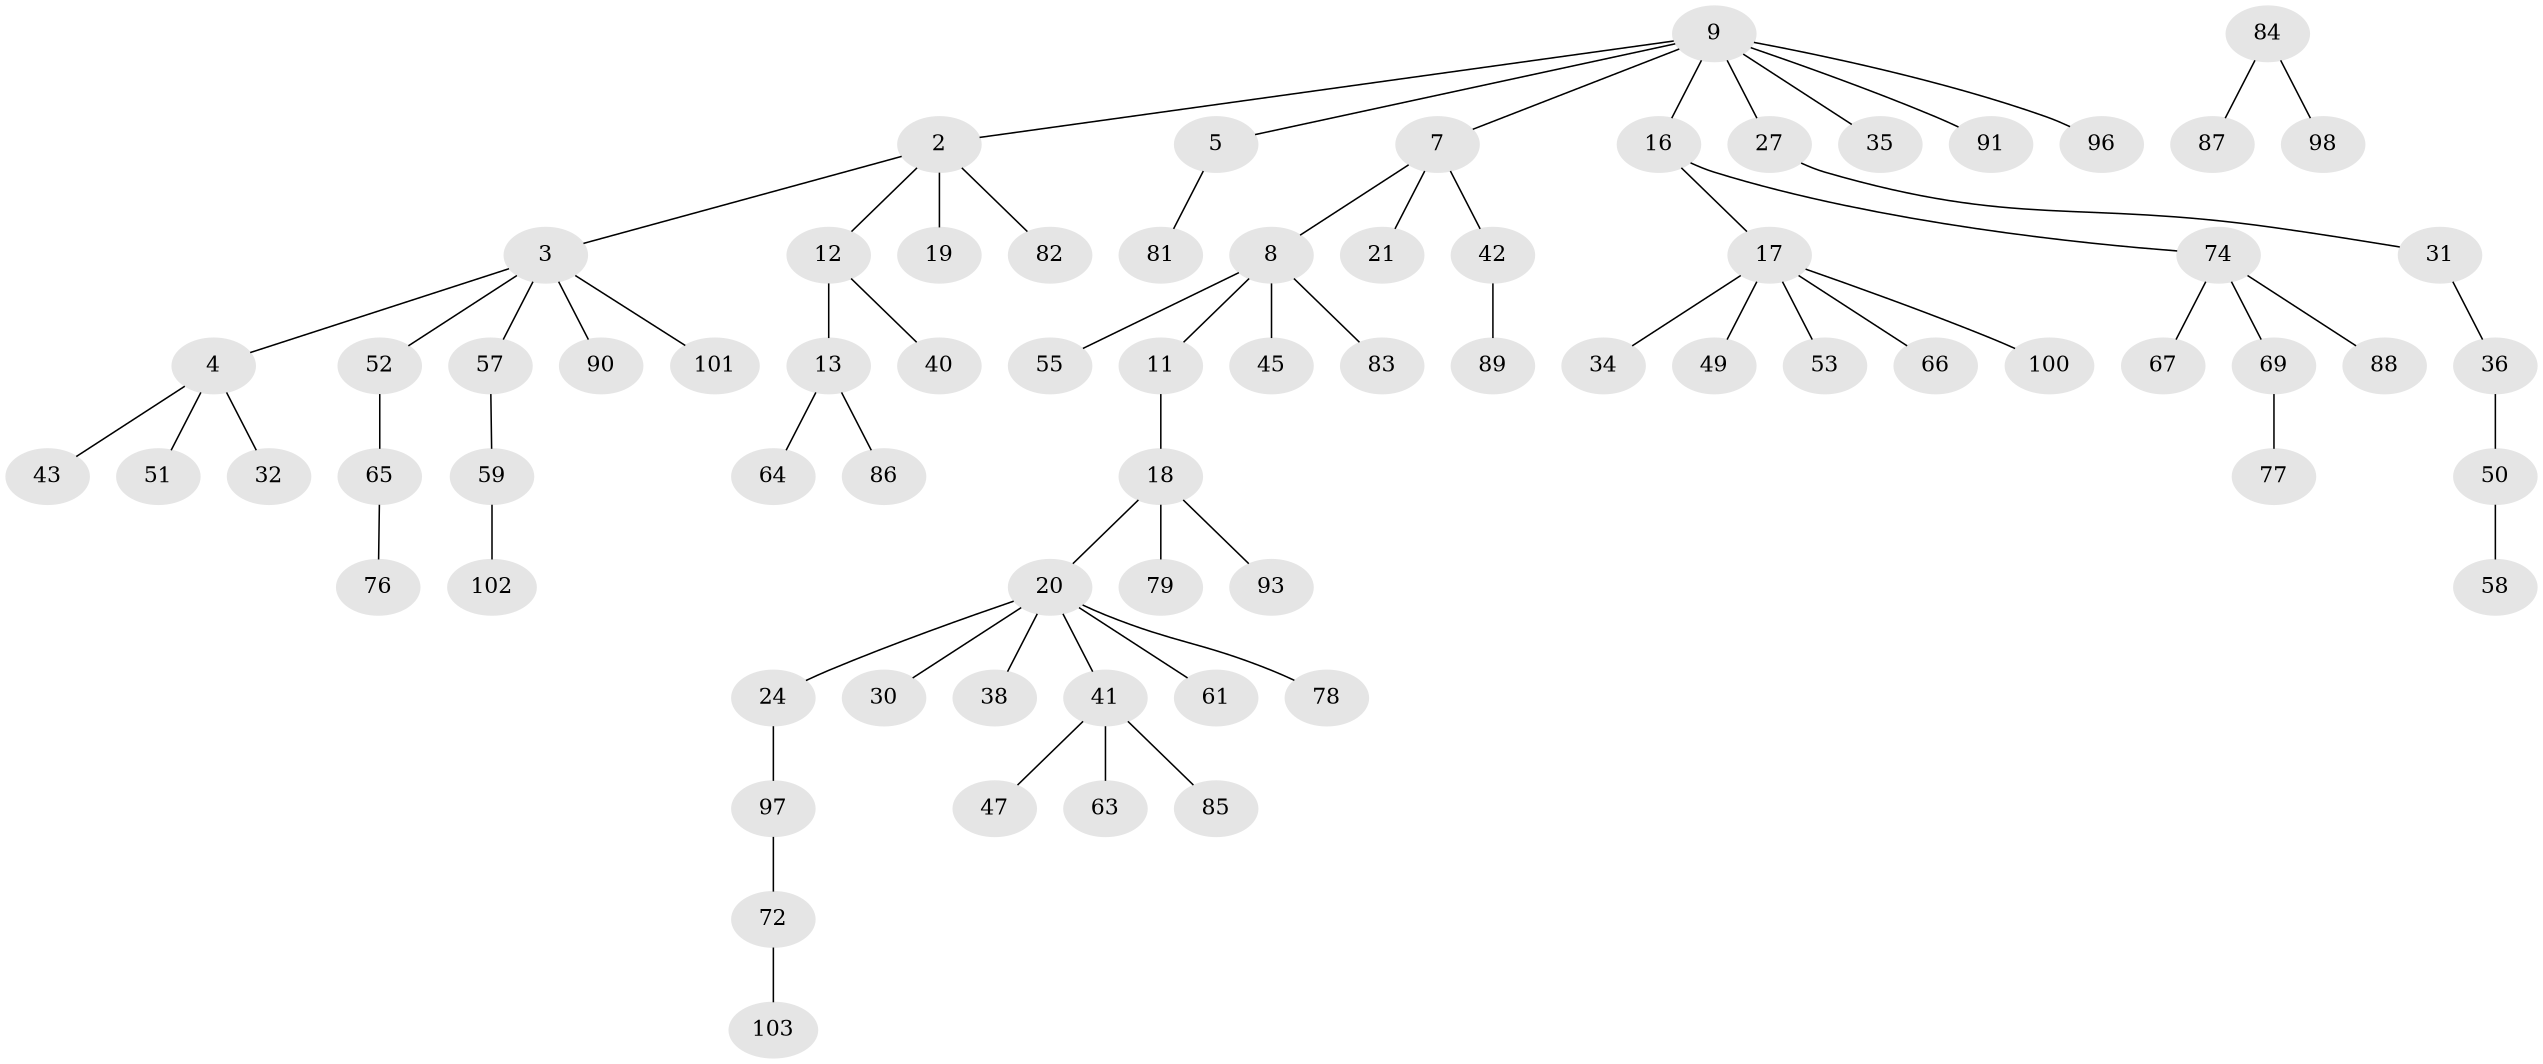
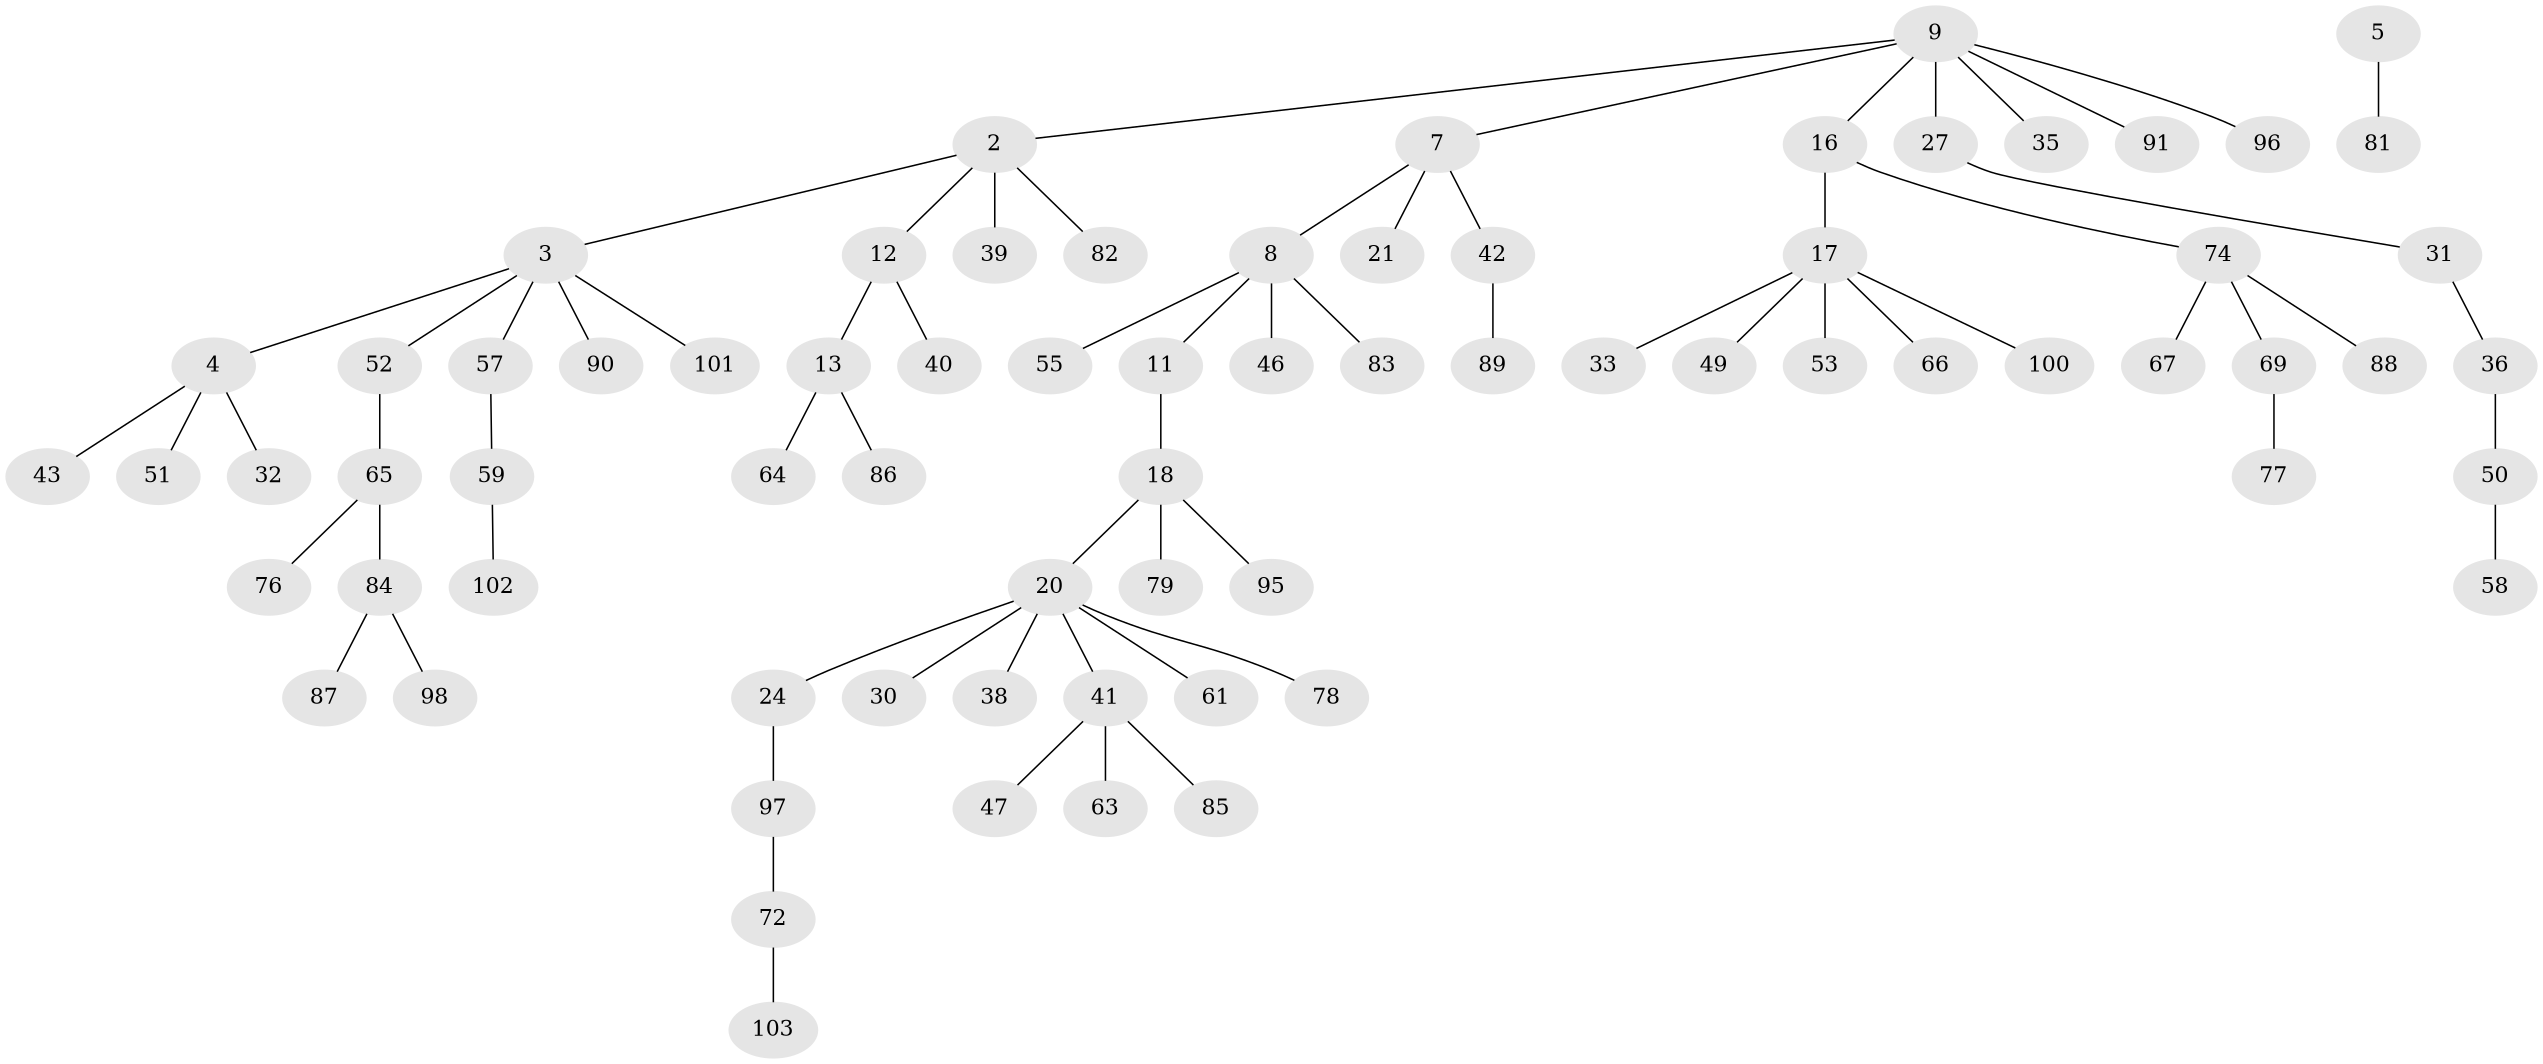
edge "9" -- "5": removed
node "19": label "19" -> "39"
node "45": label "45" -> "46"
node "34": label "34" -> "33"
edge "65" -- "84": added
node "93": label "93" -> "95"
